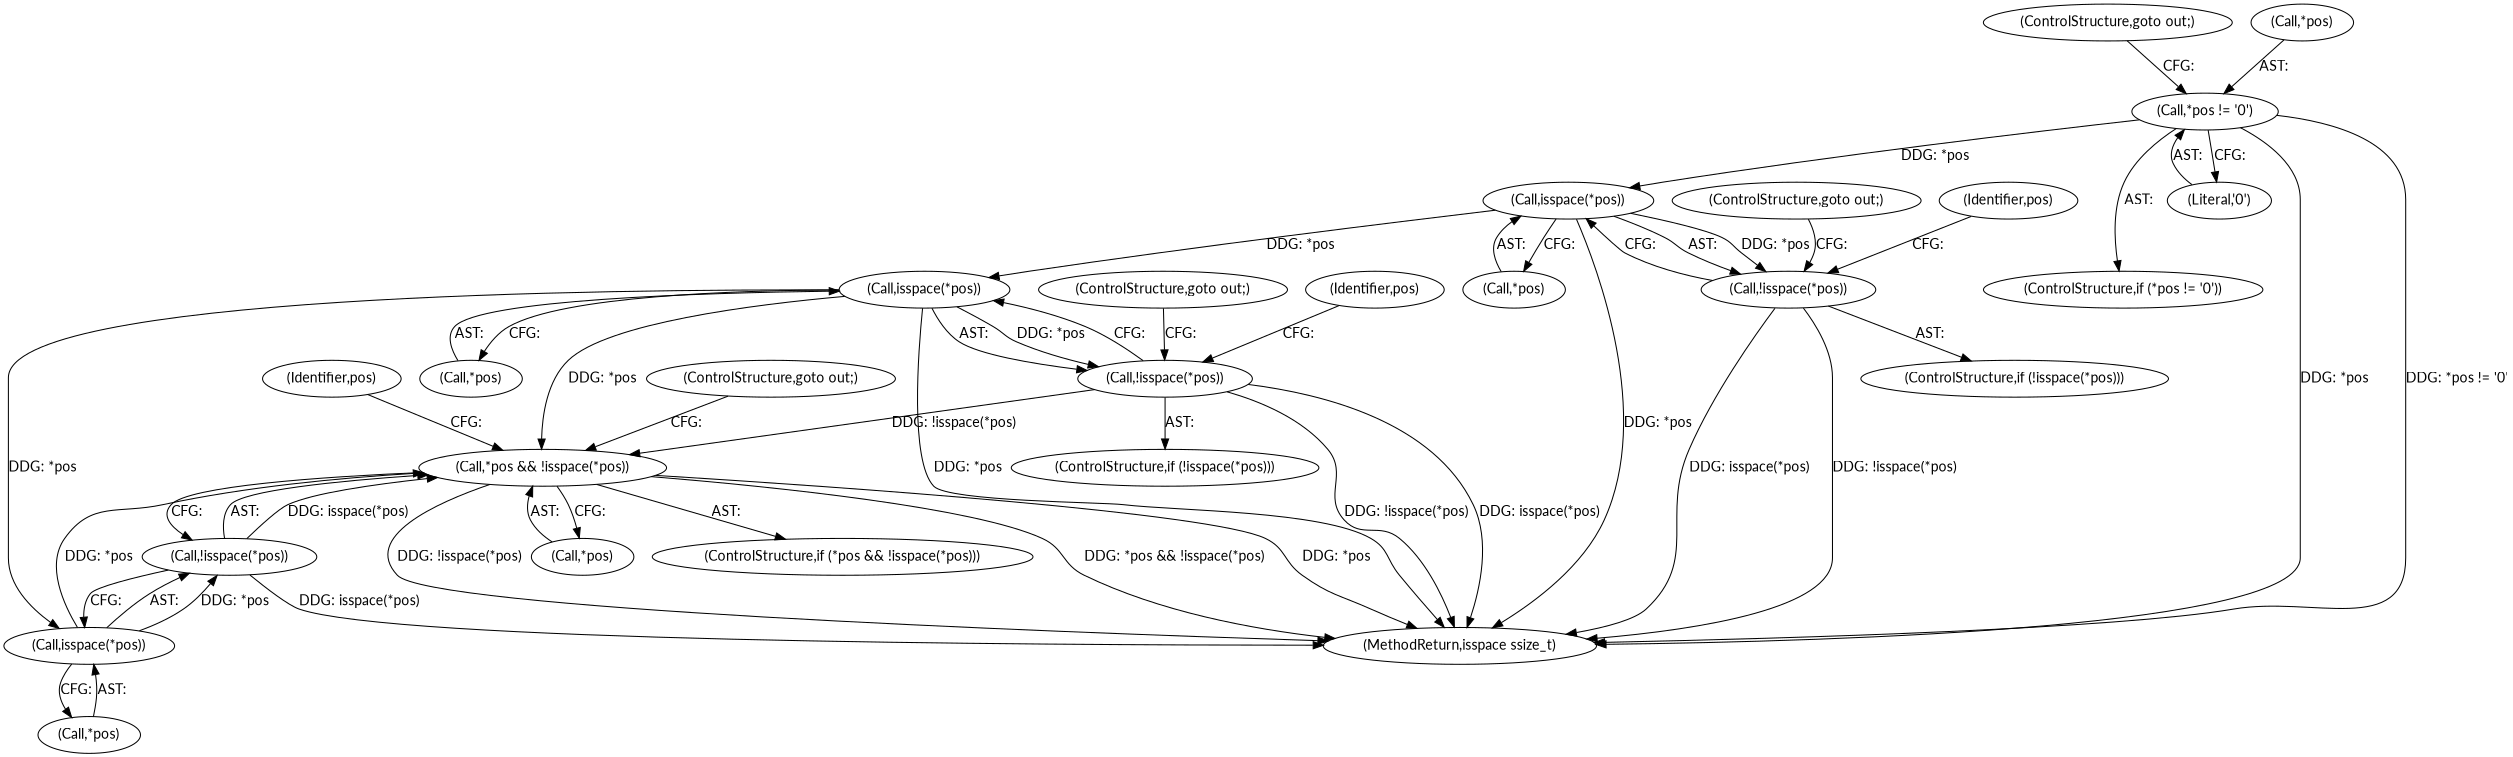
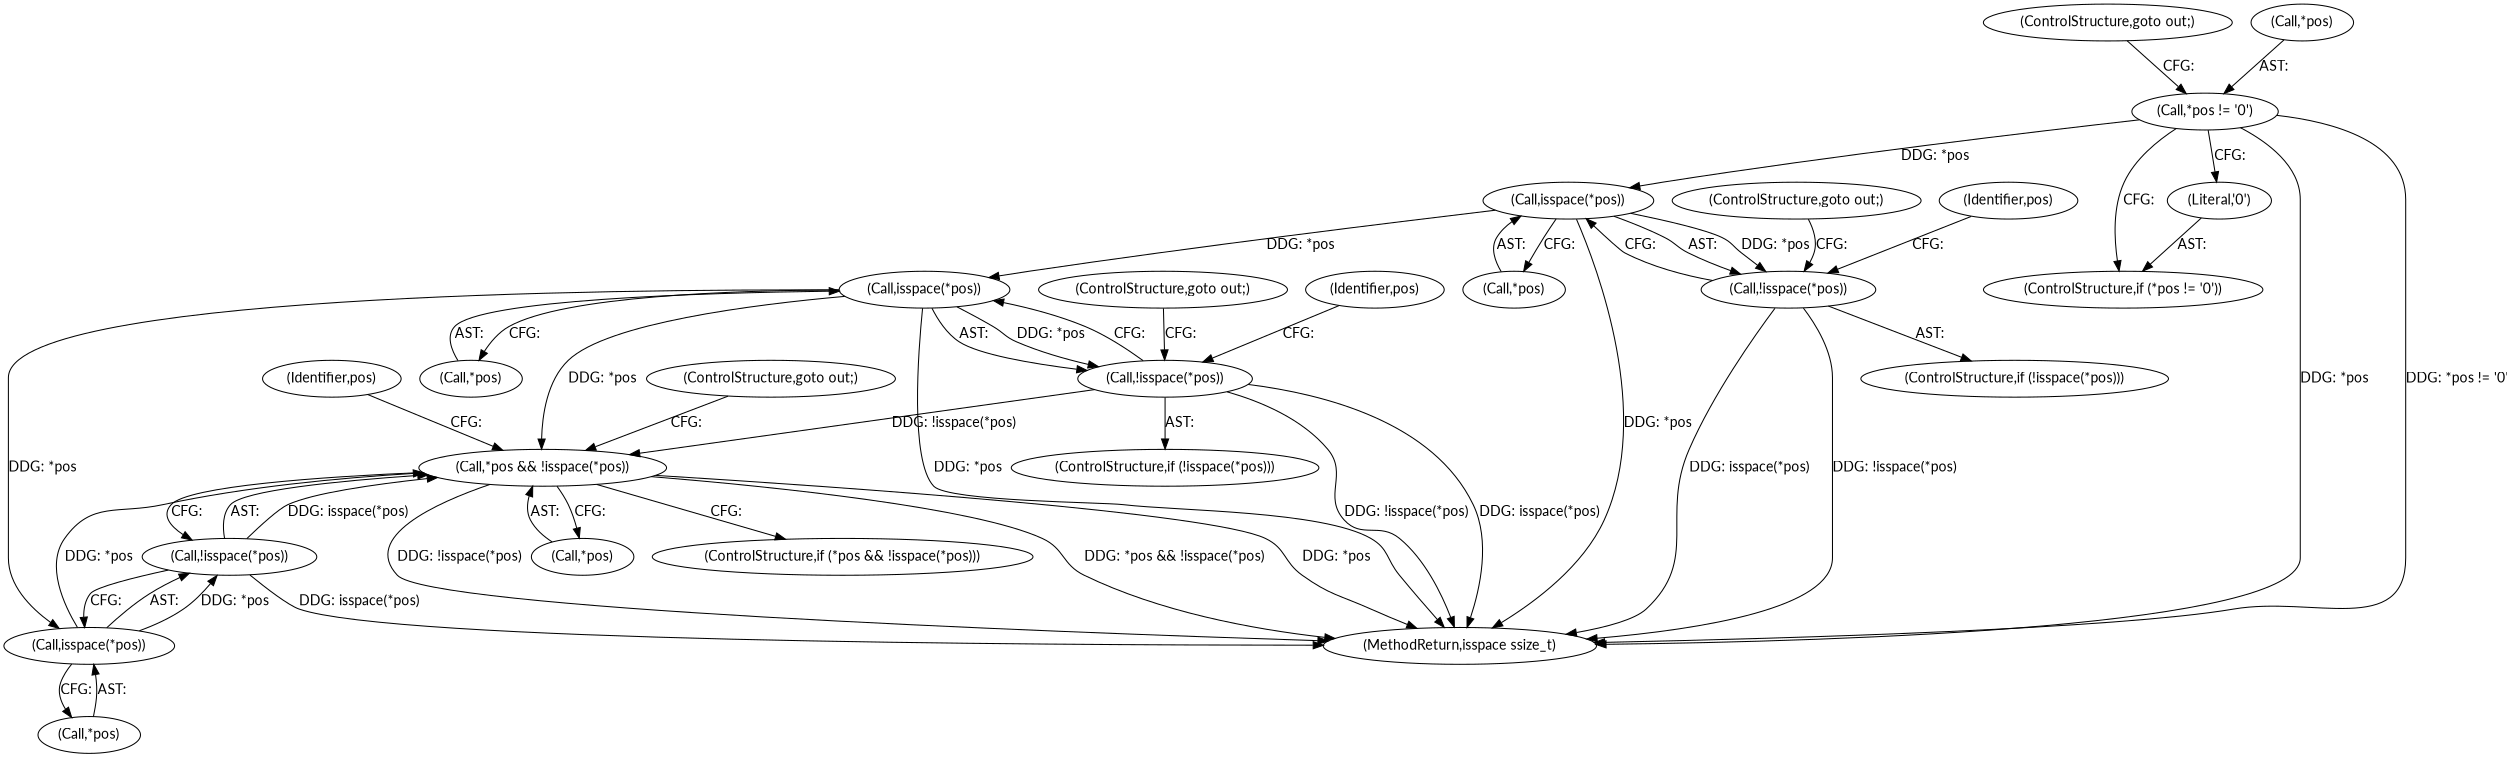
edge "(Literal,'0')" -> "(Call,*pos != '0')": now "(Literal,'0')" -> "(ControlStructure,if (*pos != '0'))"
edge "(Call,*pos != '0')" -> "(ControlStructure,if (*pos != '0'))": label "AST: " -> "CFG: "
edge "(Call,*pos && !isspace(*pos))" -> "(ControlStructure,if (*pos && !isspace(*pos)))": label "AST: " -> "CFG: "
